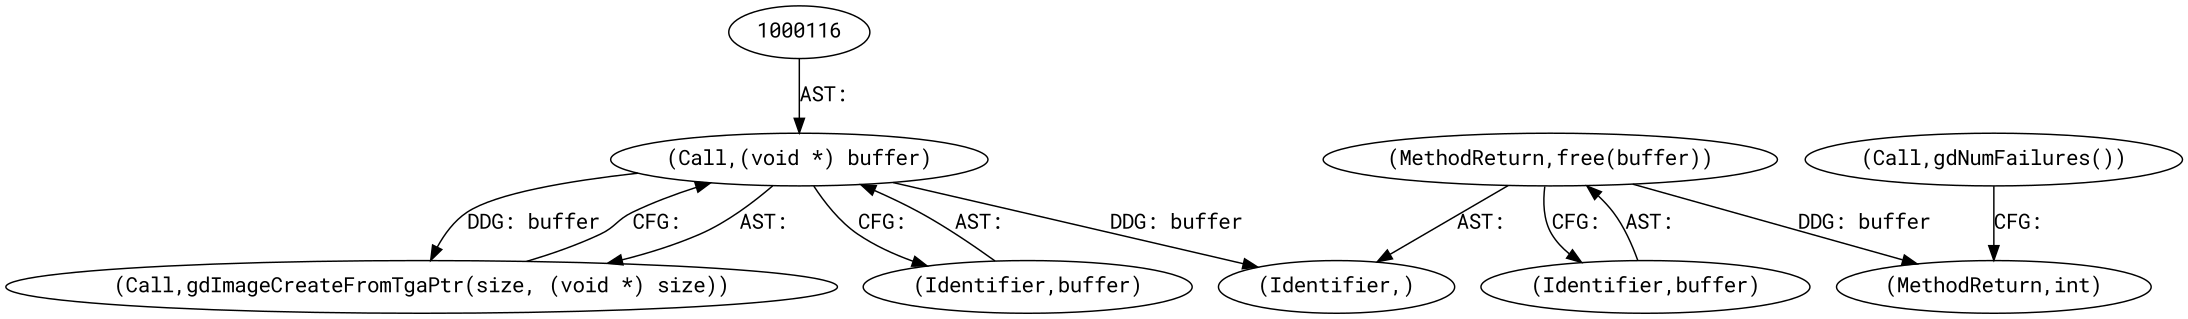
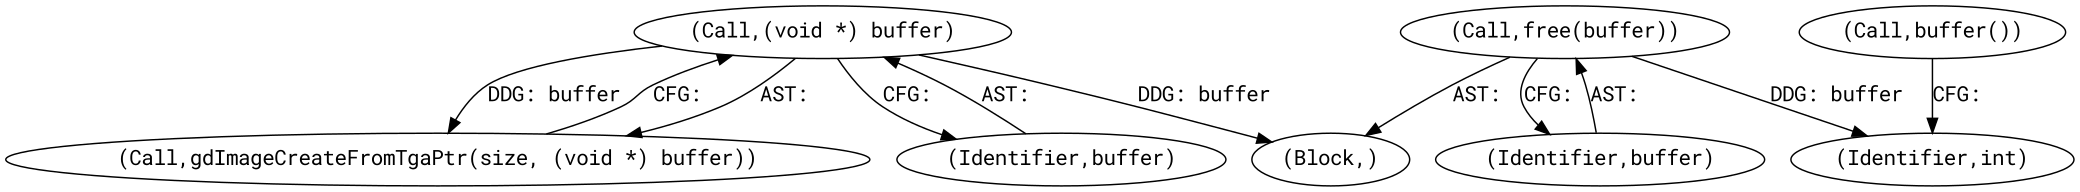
node "1000116": removed
node "(MethodReturn,free(buffer))": label "(MethodReturn,free(buffer))" -> "(Call,free(buffer))"
node "(Call,gdNumFailures())": label "(Call,gdNumFailures())" -> "(Call,buffer())"
node "(Call,gdImageCreateFromTgaPtr(size, (void *) size))": label "(Call,gdImageCreateFromTgaPtr(size, (void *) size))" -> "(Call,gdImageCreateFromTgaPtr(size, (void *) buffer))"
node "(Identifier,)": label "(Identifier,)" -> "(Block,)"
node "(MethodReturn,int)": label "(MethodReturn,int)" -> "(Identifier,int)"
